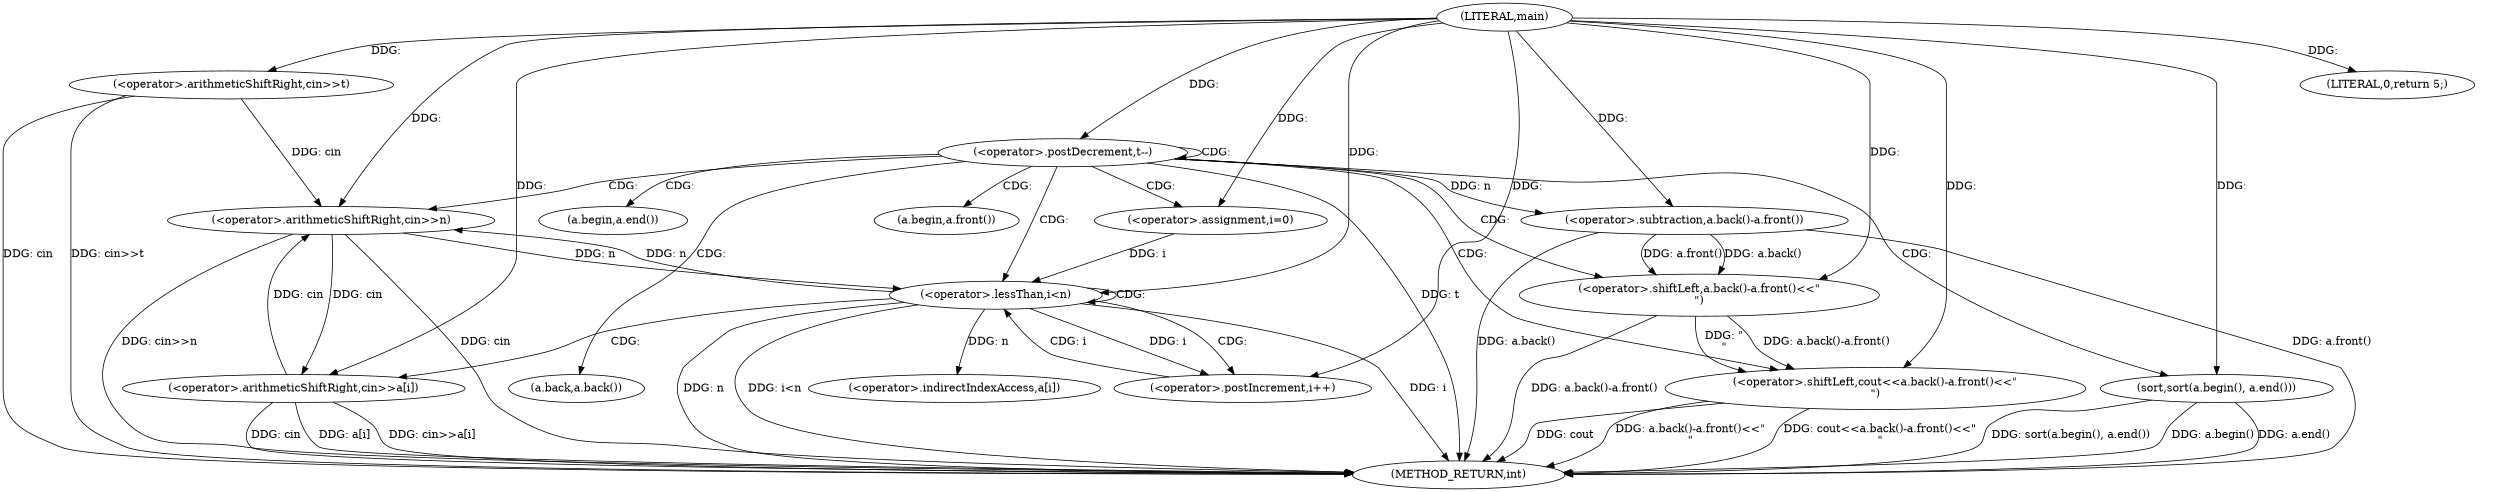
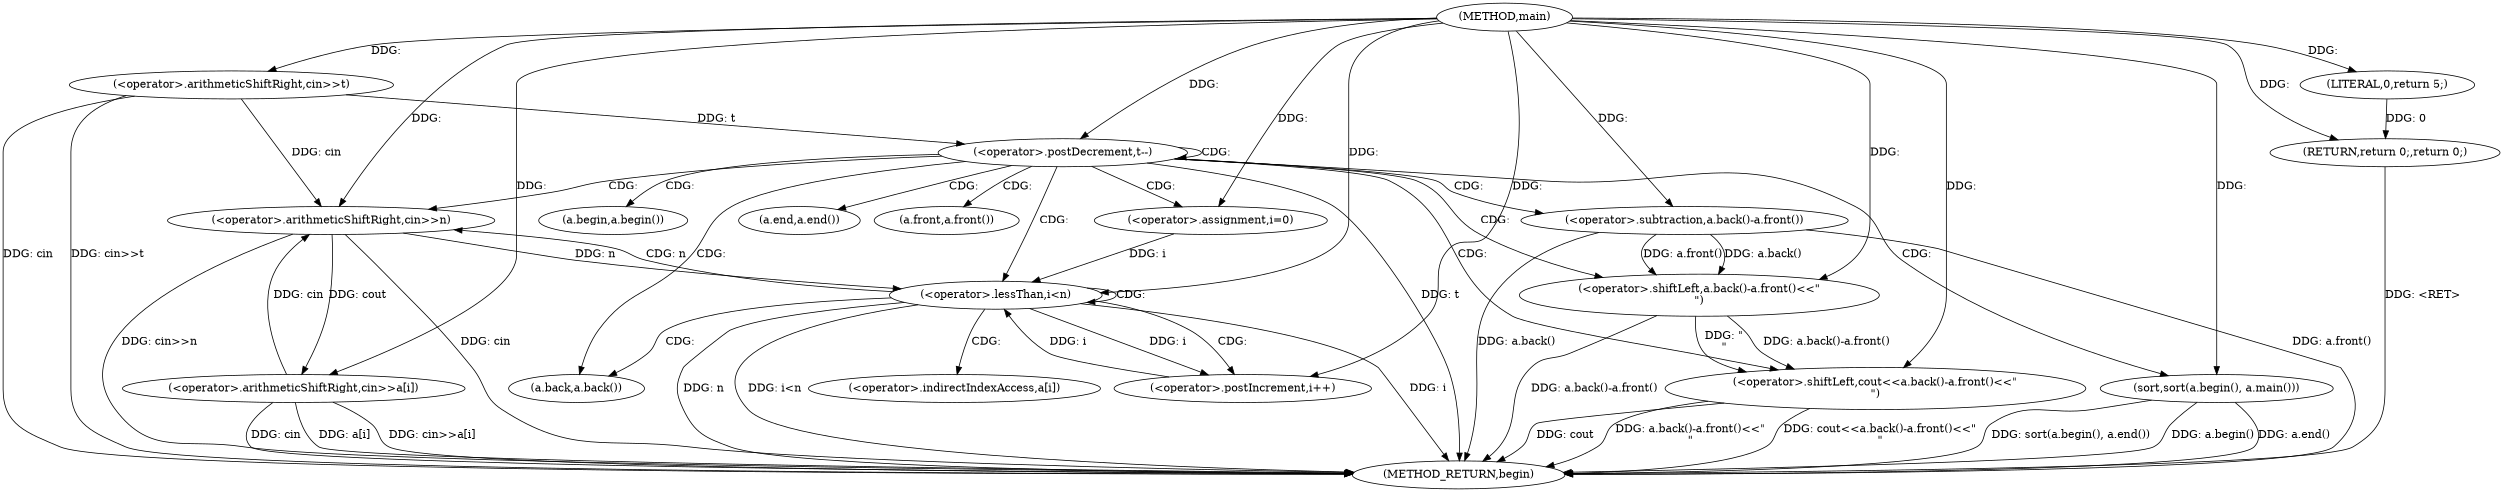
node "(LITERAL,main)": label "(LITERAL,main)" -> "(METHOD,main)"
edge "(<operator>.arithmeticShiftRight,cin>>t)" -> "(<operator>.postDecrement,t--)": added, label "DDG: t"
node "(RETURN,return 0;,return 0;)": added
edge "(<operator>.postDecrement,t--)" -> "(<operator>.subtraction,a.back()-a.front())": label "DDG: n" -> "CDG: "
node "(a.begin,a.end())": label "(a.begin,a.end())" -> "(a.begin,a.begin())"
node "(a.end,a.end())": added
node "(a.begin,a.front())": label "(a.begin,a.front())" -> "(a.front,a.front())"
edge "(<operator>.lessThan,i<n)" -> "(<operator>.arithmeticShiftRight,cin>>n)": label "DDG: n" -> "CDG: n"
edge "(<operator>.arithmeticShiftRight,cin>>n)" -> "(<operator>.arithmeticShiftRight,cin>>a[i])": label "DDG: cin" -> "DDG: cout"
edge "(<operator>.lessThan,i<n)" -> "(<operator>.arithmeticShiftRight,cin>>a[i])": now "(<operator>.lessThan,i<n)" -> "(a.back,a.back())"
edge "(<operator>.lessThan,i<n)" -> "(<operator>.indirectIndexAccess,a[i])": label "DDG: n" -> "CDG: "
edge "(<operator>.postIncrement,i++)" -> "(<operator>.lessThan,i<n)": label "CDG: i" -> "DDG: i"
node "(sort,sort(a.begin(), a.end()))": label "(sort,sort(a.begin(), a.end()))" -> "(sort,sort(a.begin(), a.main()))"
node "(METHOD_RETURN,int)": label "(METHOD_RETURN,int)" -> "(METHOD_RETURN,begin)"
